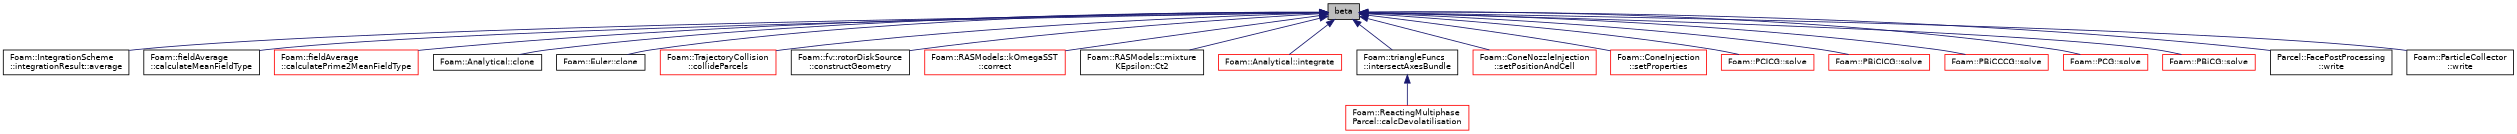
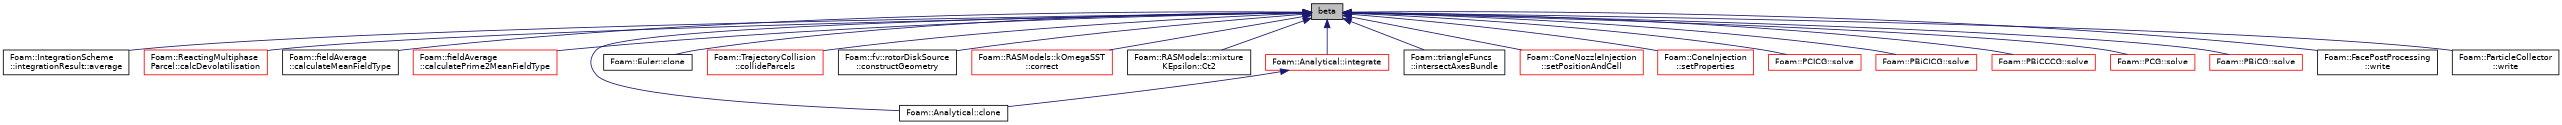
node "Parcel::FacePostProcessing ::write": label "Parcel::FacePostProcessing ::write" -> "Foam::FacePostProcessing ::write"
edge "Foam::Analytical::clone" -> "Foam::Analytical::integrate": added
edge "Foam::ReactingMultiphase Parcel::calcDevolatilisation" -> "Foam::triangleFuncs ::intersectAxesBundle": now "Foam::ReactingMultiphase Parcel::calcDevolatilisation" -> "beta"
